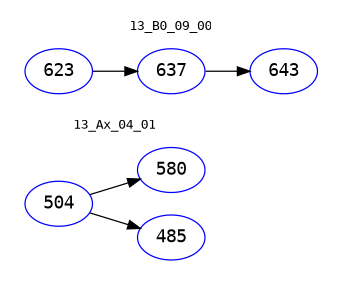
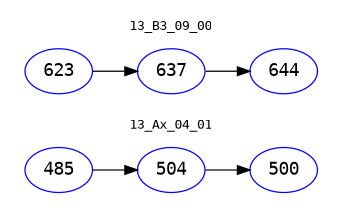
cluster "13_B0_09_00": label "13_B0_09_00" -> "13_B3_09_00"
node "643": label "643" -> "644"
node "580": label "580" -> "500"
edge "504" -> "485": reversed
